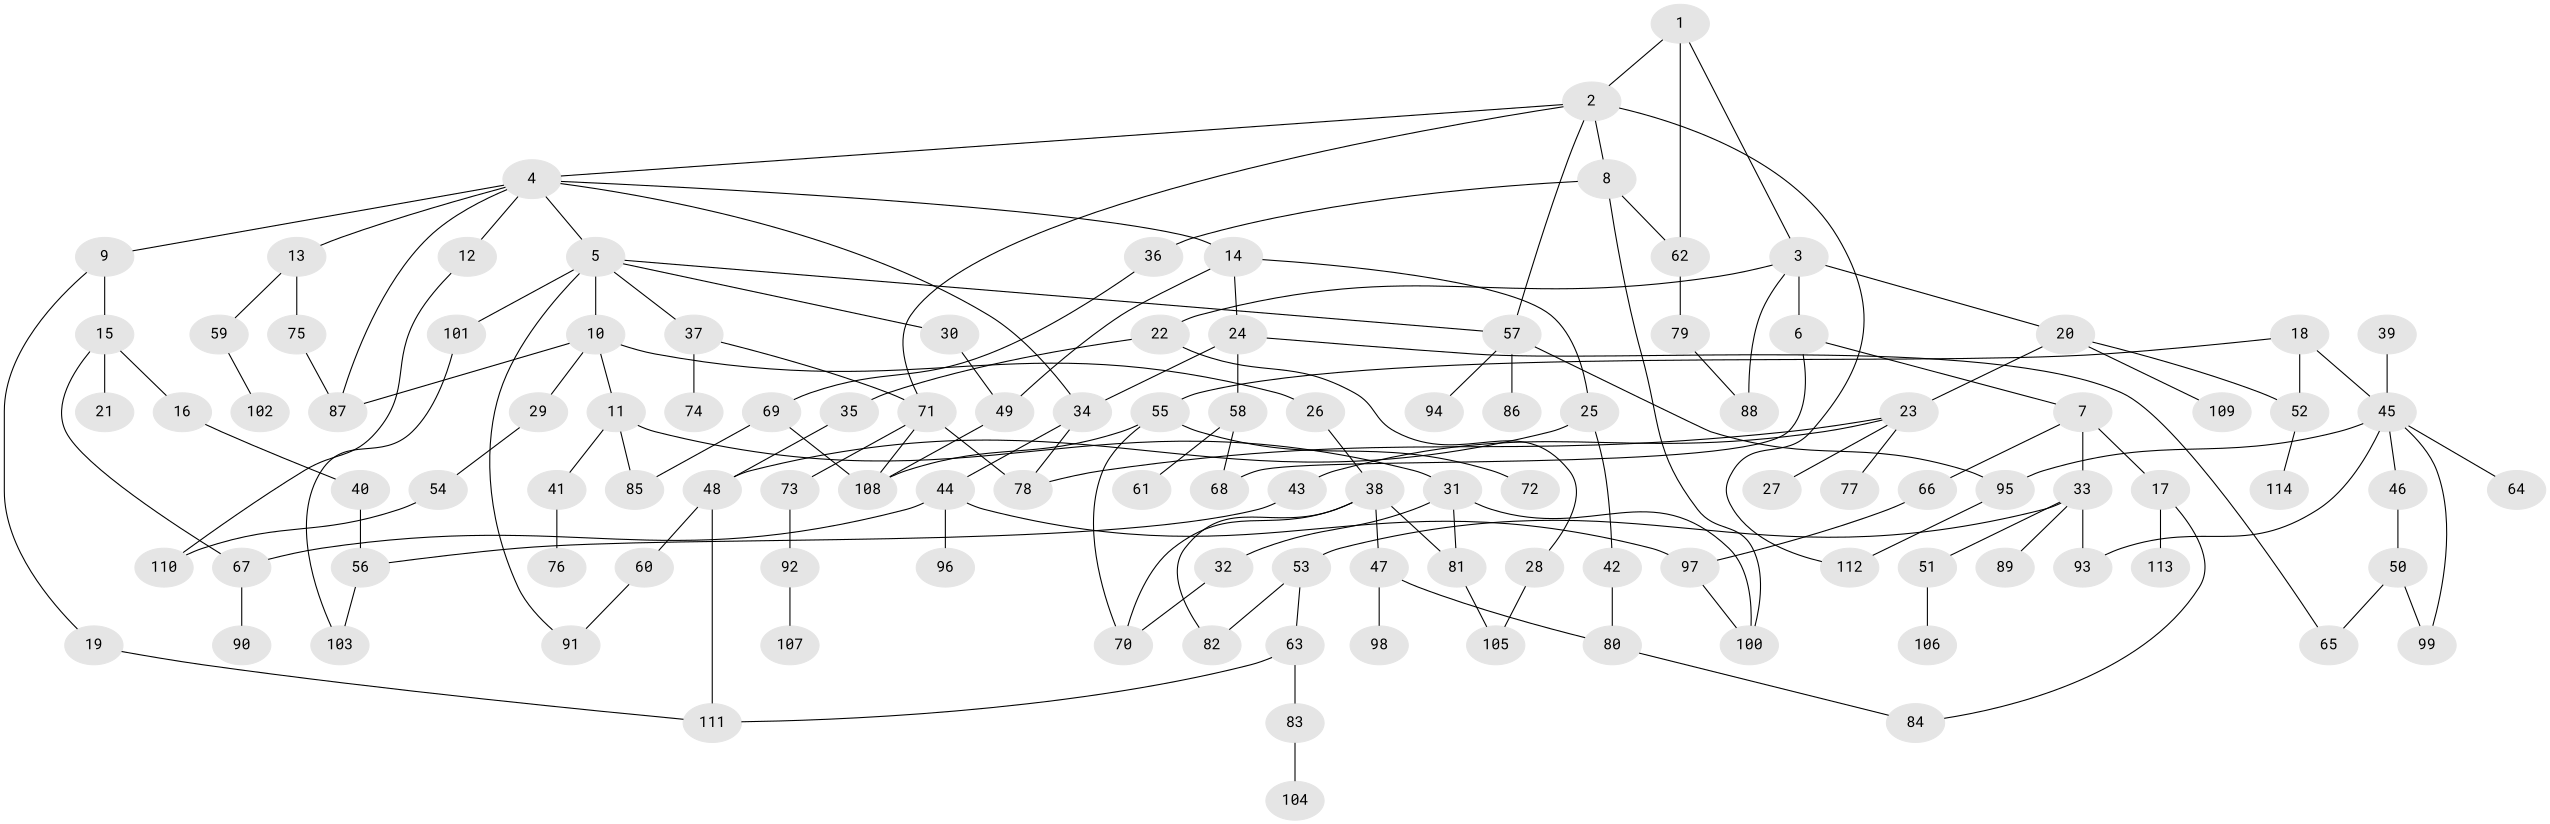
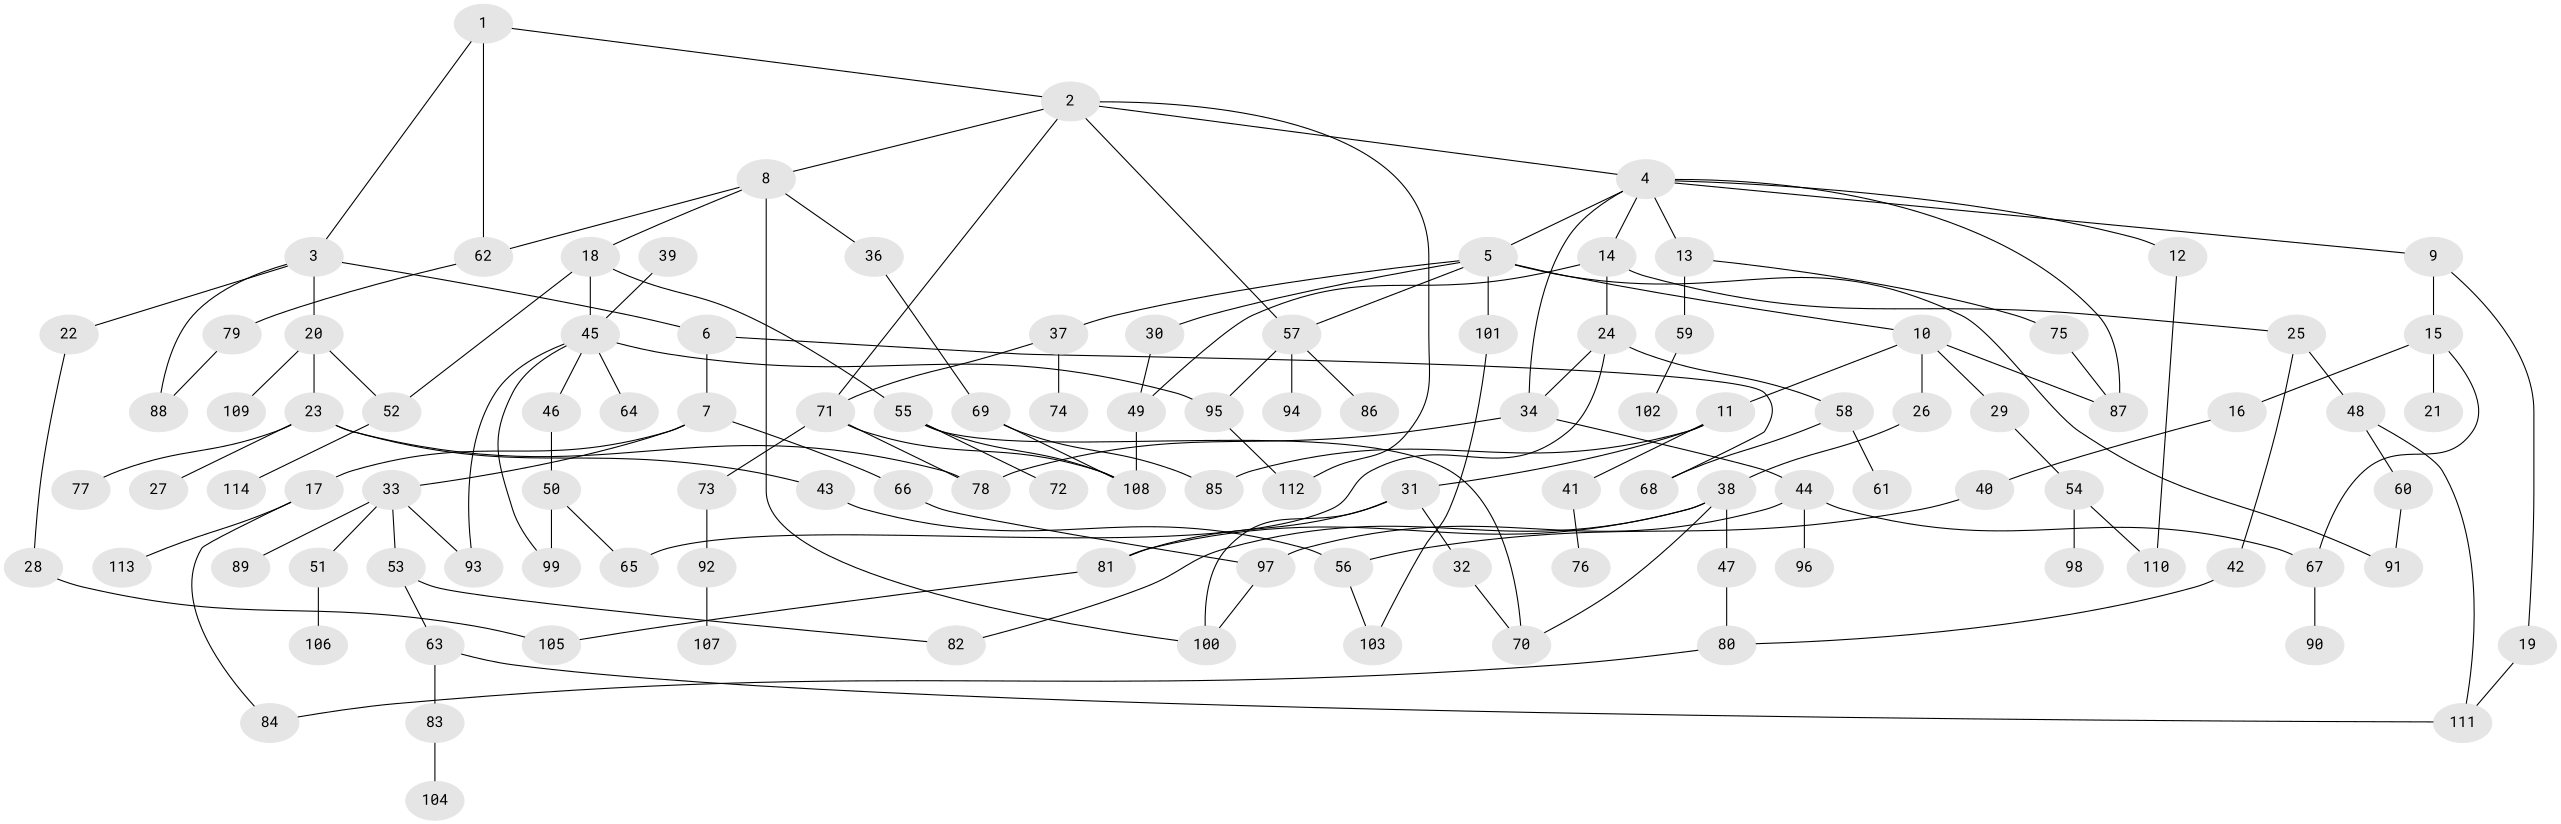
edge "8" -- "18": added
node "35": removed
edge "47" -- "98": now "54" -- "98"
